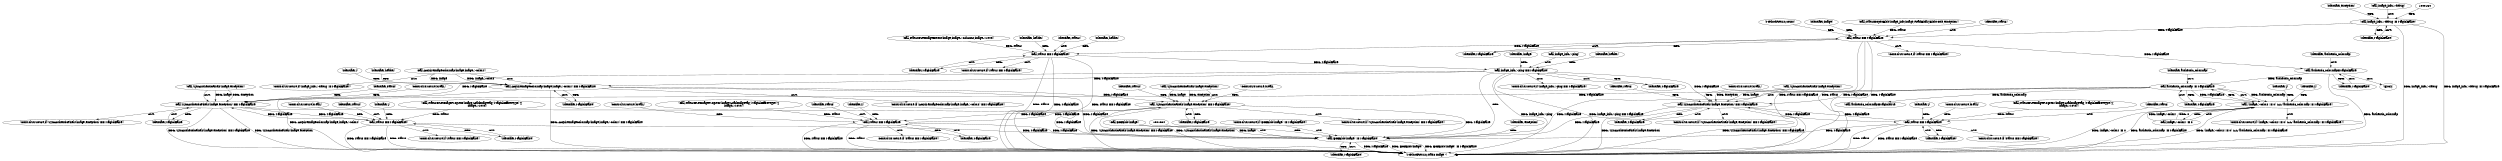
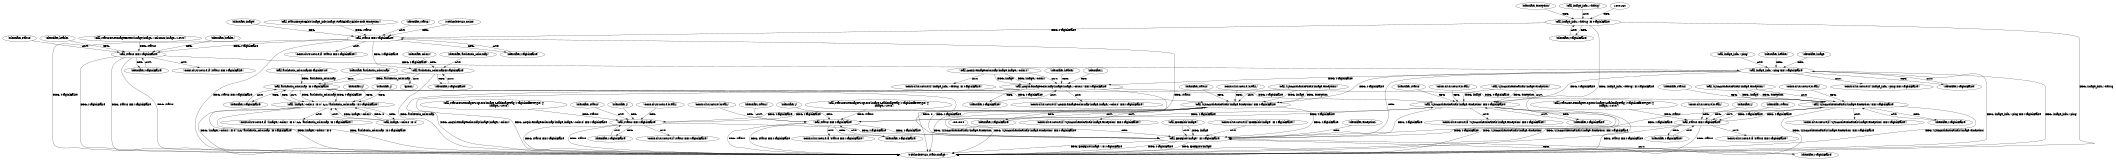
node "(Identifier,colors)": added
edge "(Call,authentic_colormap != MagickFalse)" -> "(Call,authentic_colormap=MagickTrue)": reversed
edge "(Call,authentic_colormap != MagickFalse)" -> "(Call,EOFBlob(image) != MagickFalse)": label "DDG: MagickFalse" -> "DDG: 0"
